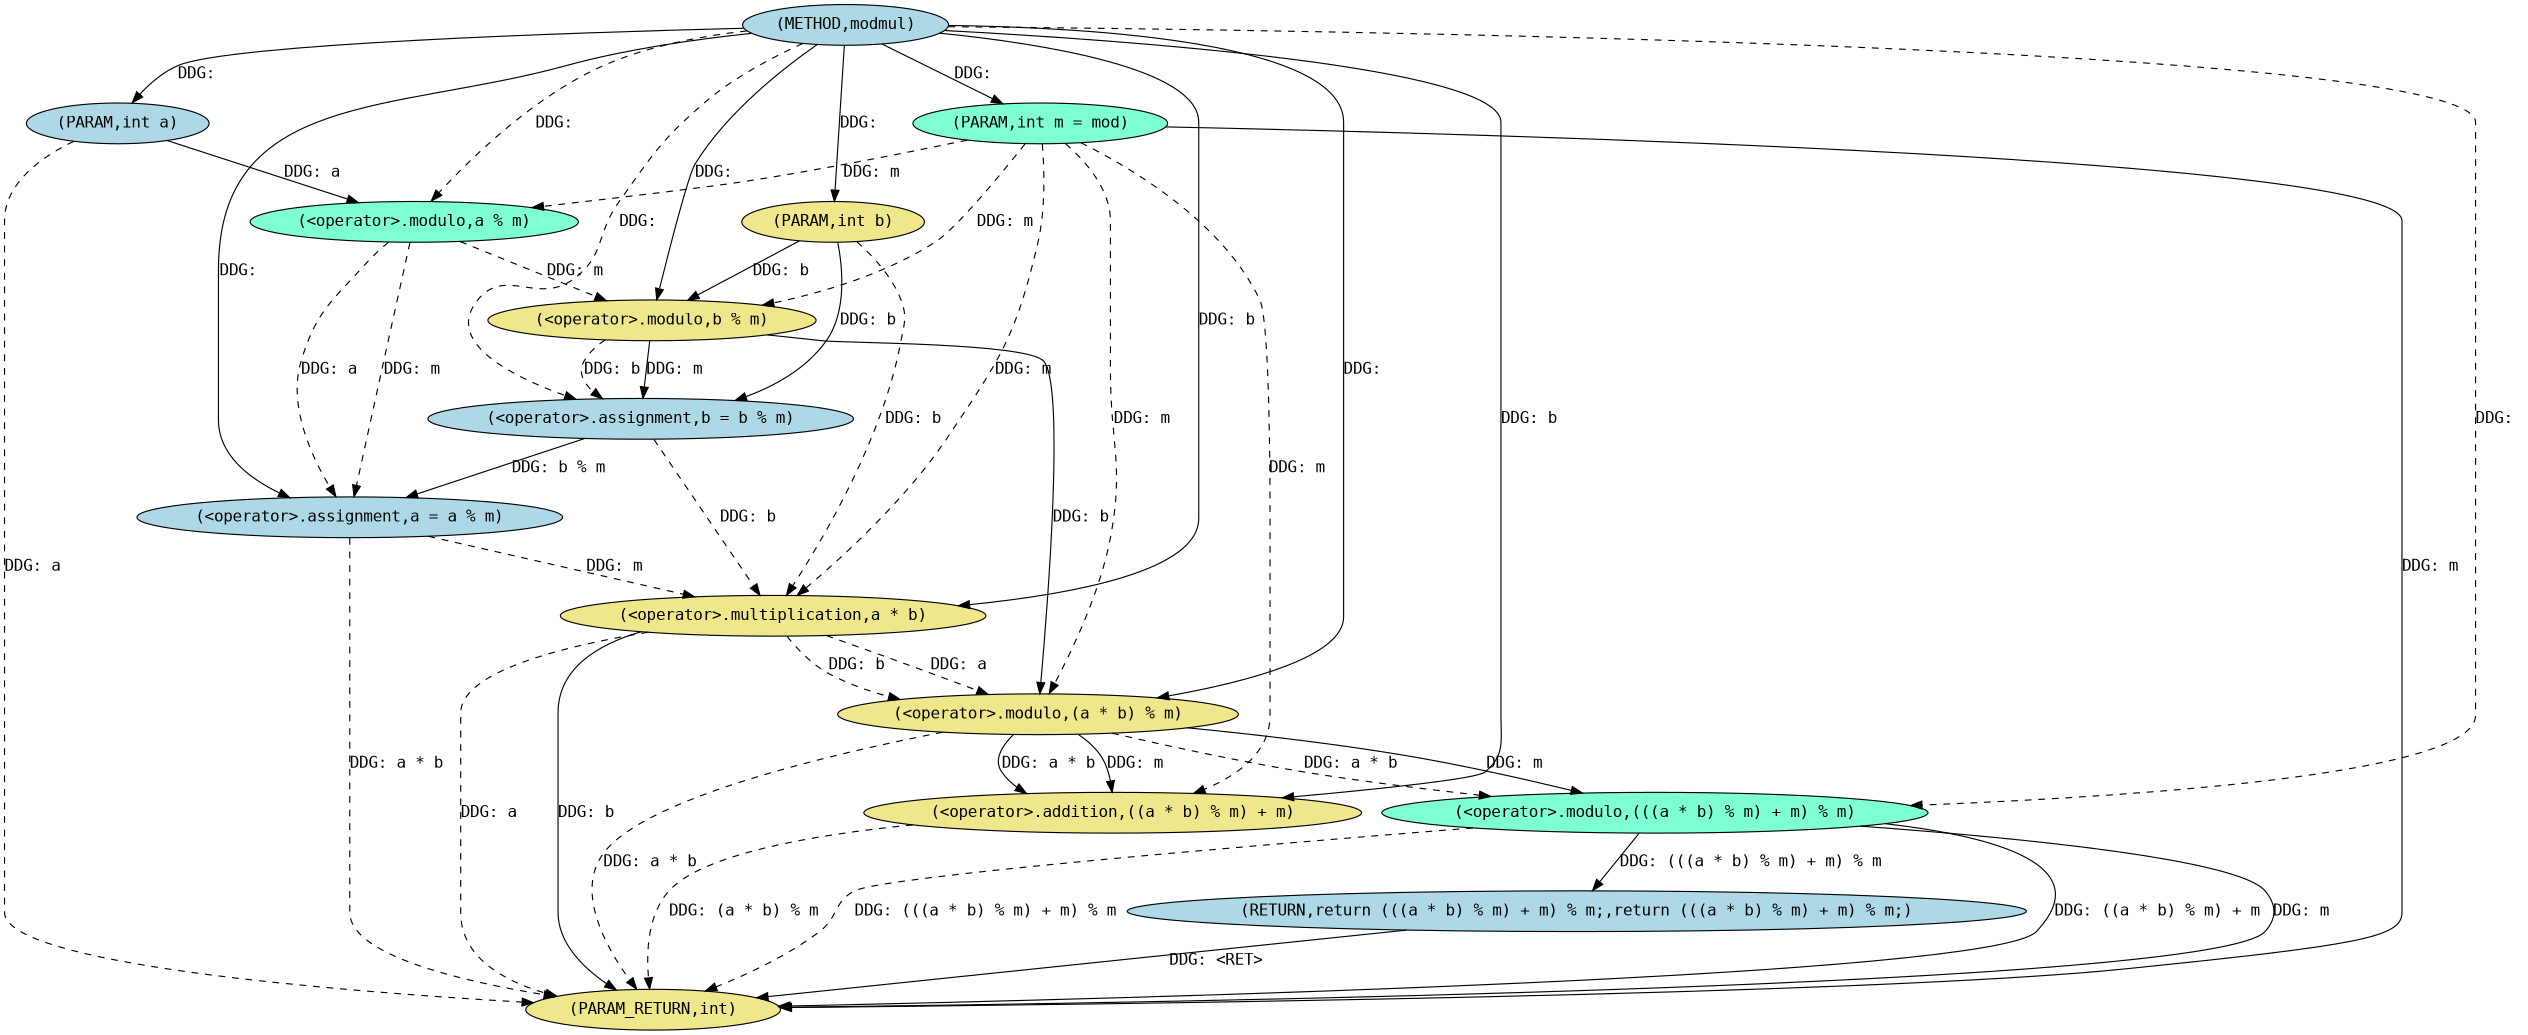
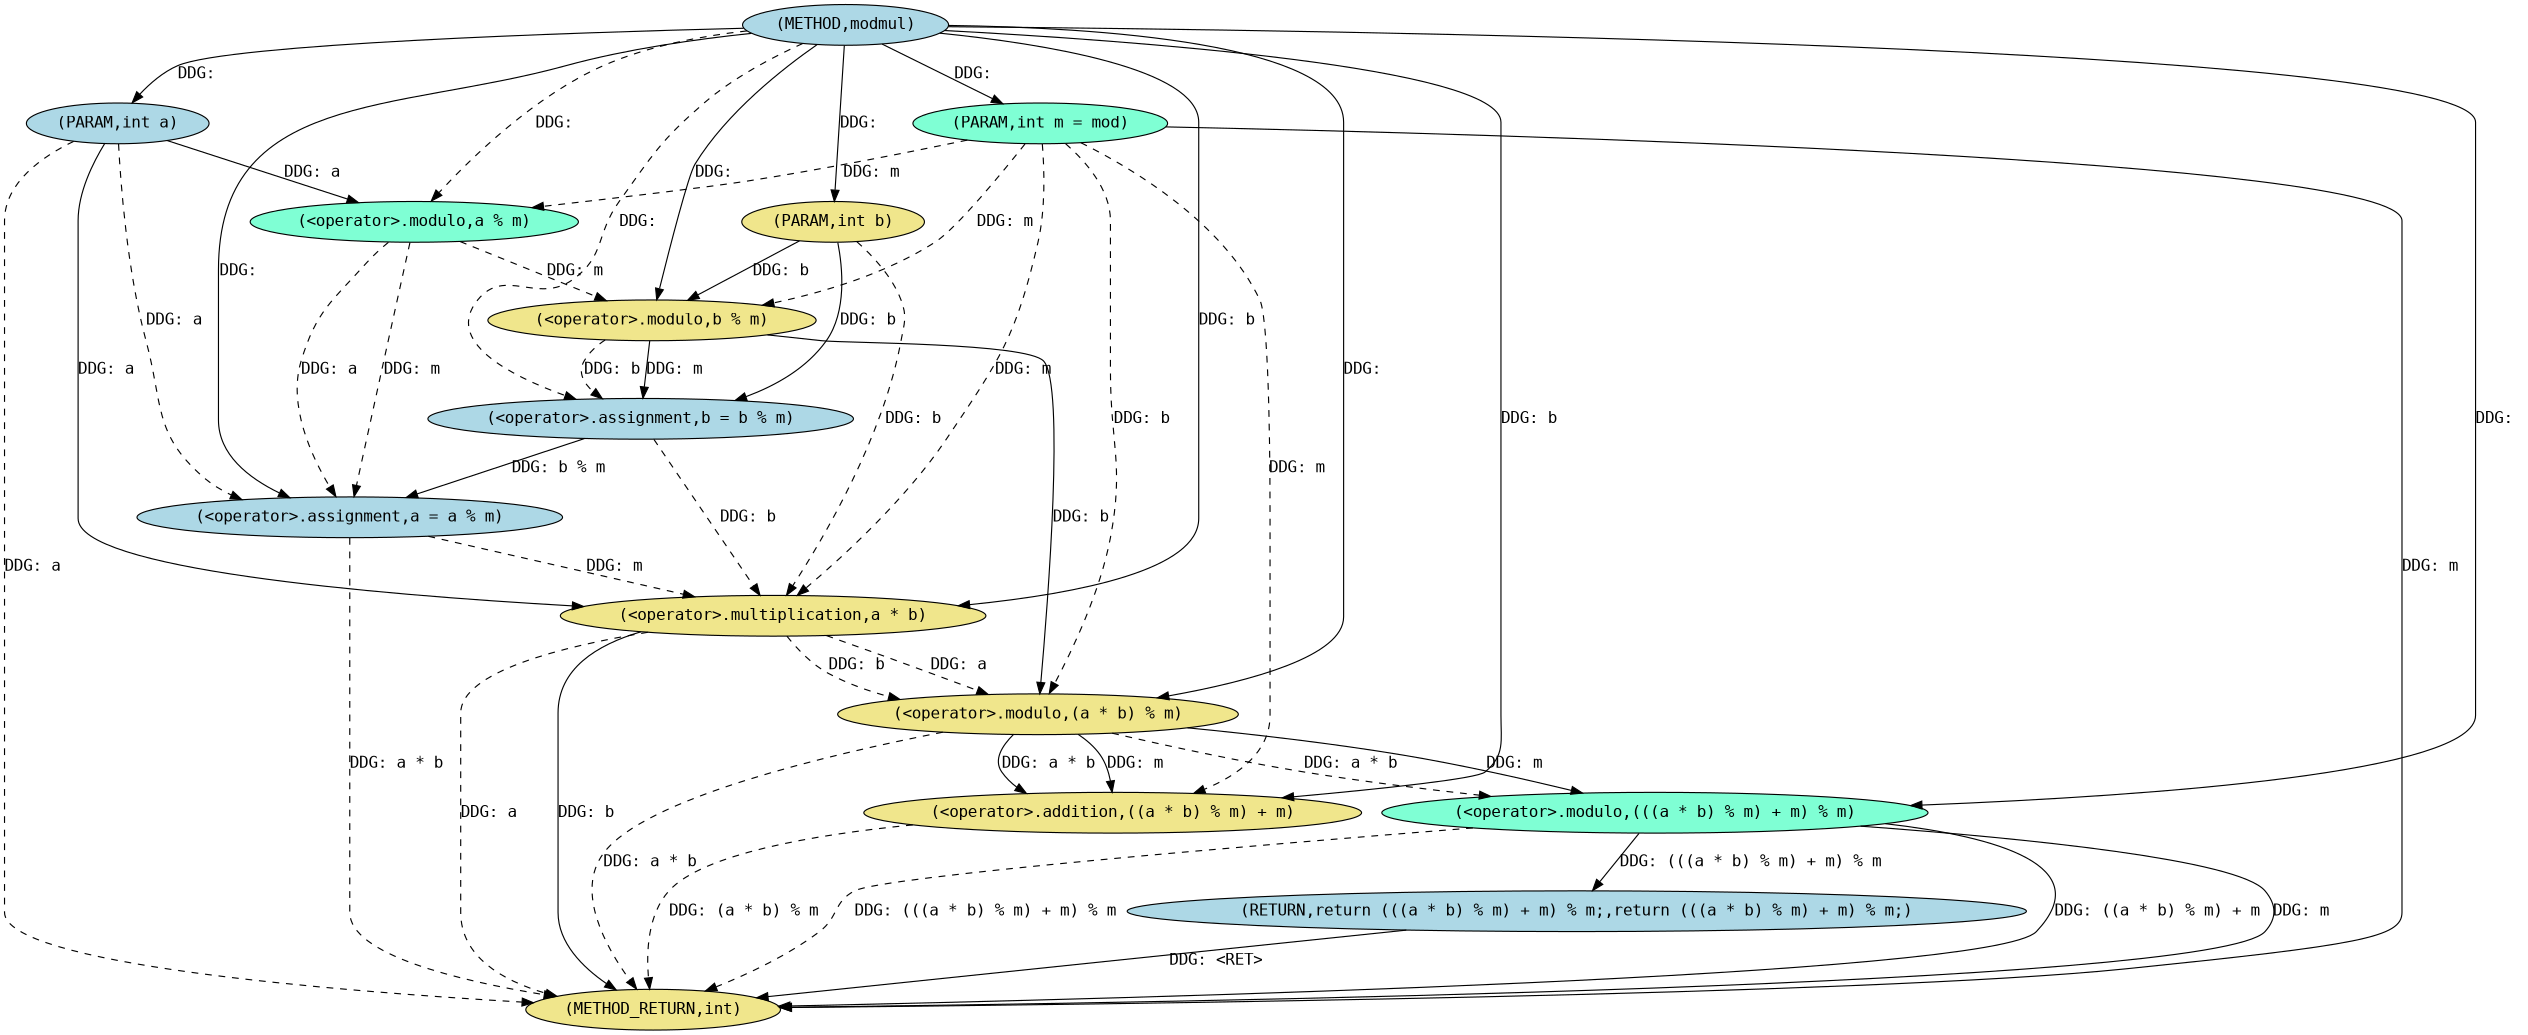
edge "(METHOD,modmul)" -> "(<operator>.modulo,(((a * b) % m) + m) % m)": style dashed -> solid
edge "(PARAM,int a)" -> "(<operator>.assignment,a = a % m)": added, label "DDG: a"
edge "(PARAM,int m = mod)" -> "(<operator>.modulo,(a * b) % m)": label "DDG: m" -> "DDG: b"
edge "(PARAM,int a)" -> "(<operator>.multiplication,a * b)": added, label "DDG: a"
node "(PARAM_RETURN,int)": label "(PARAM_RETURN,int)" -> "(METHOD_RETURN,int)"
